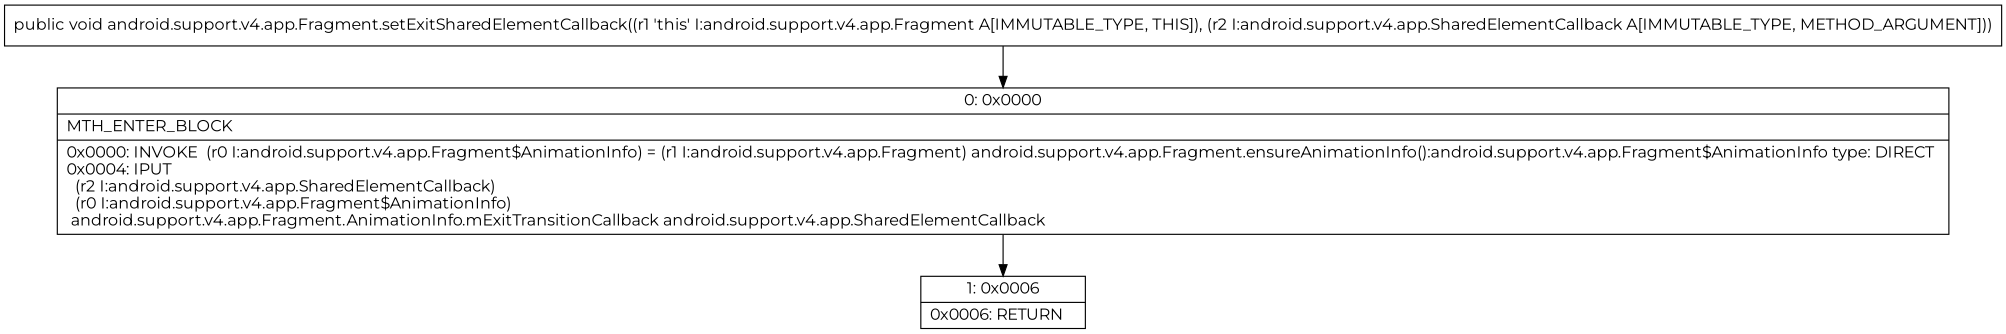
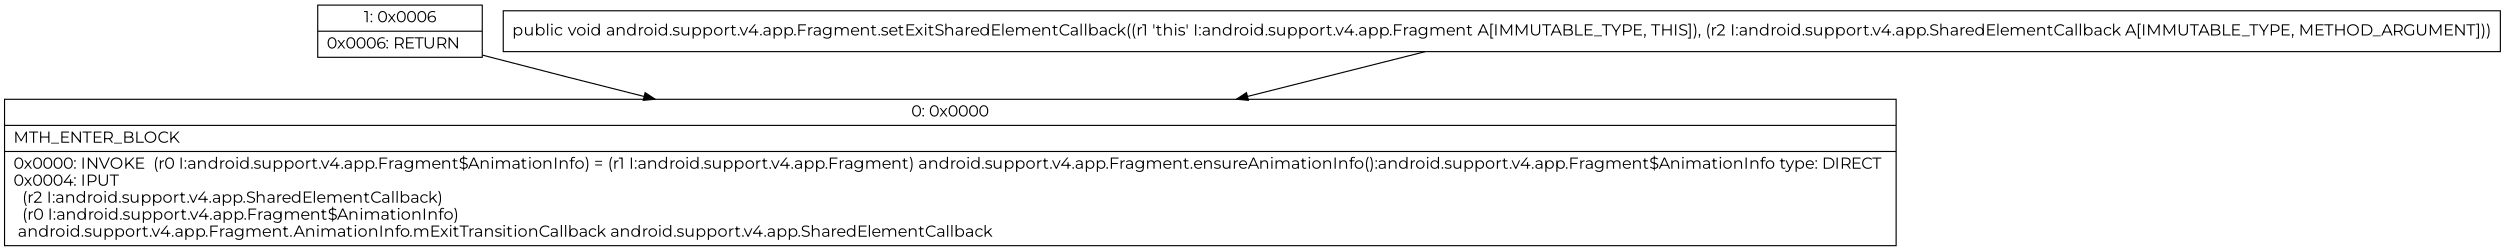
edge "0: 0x0000" -> "1: 0x0006": reversed
